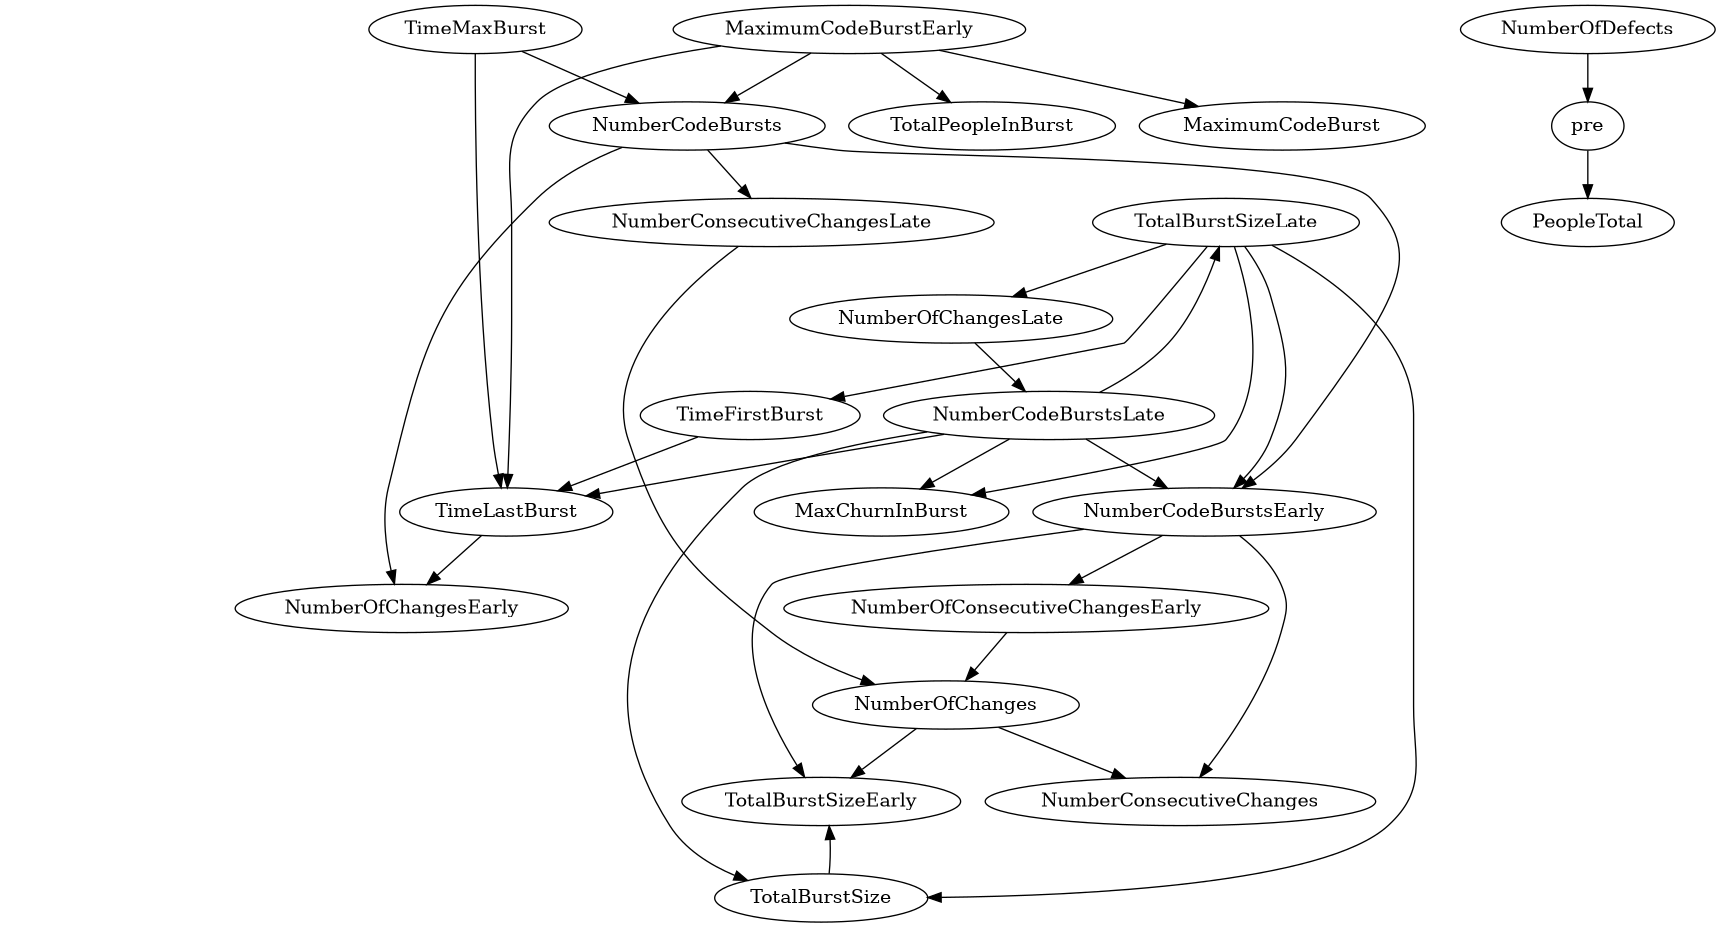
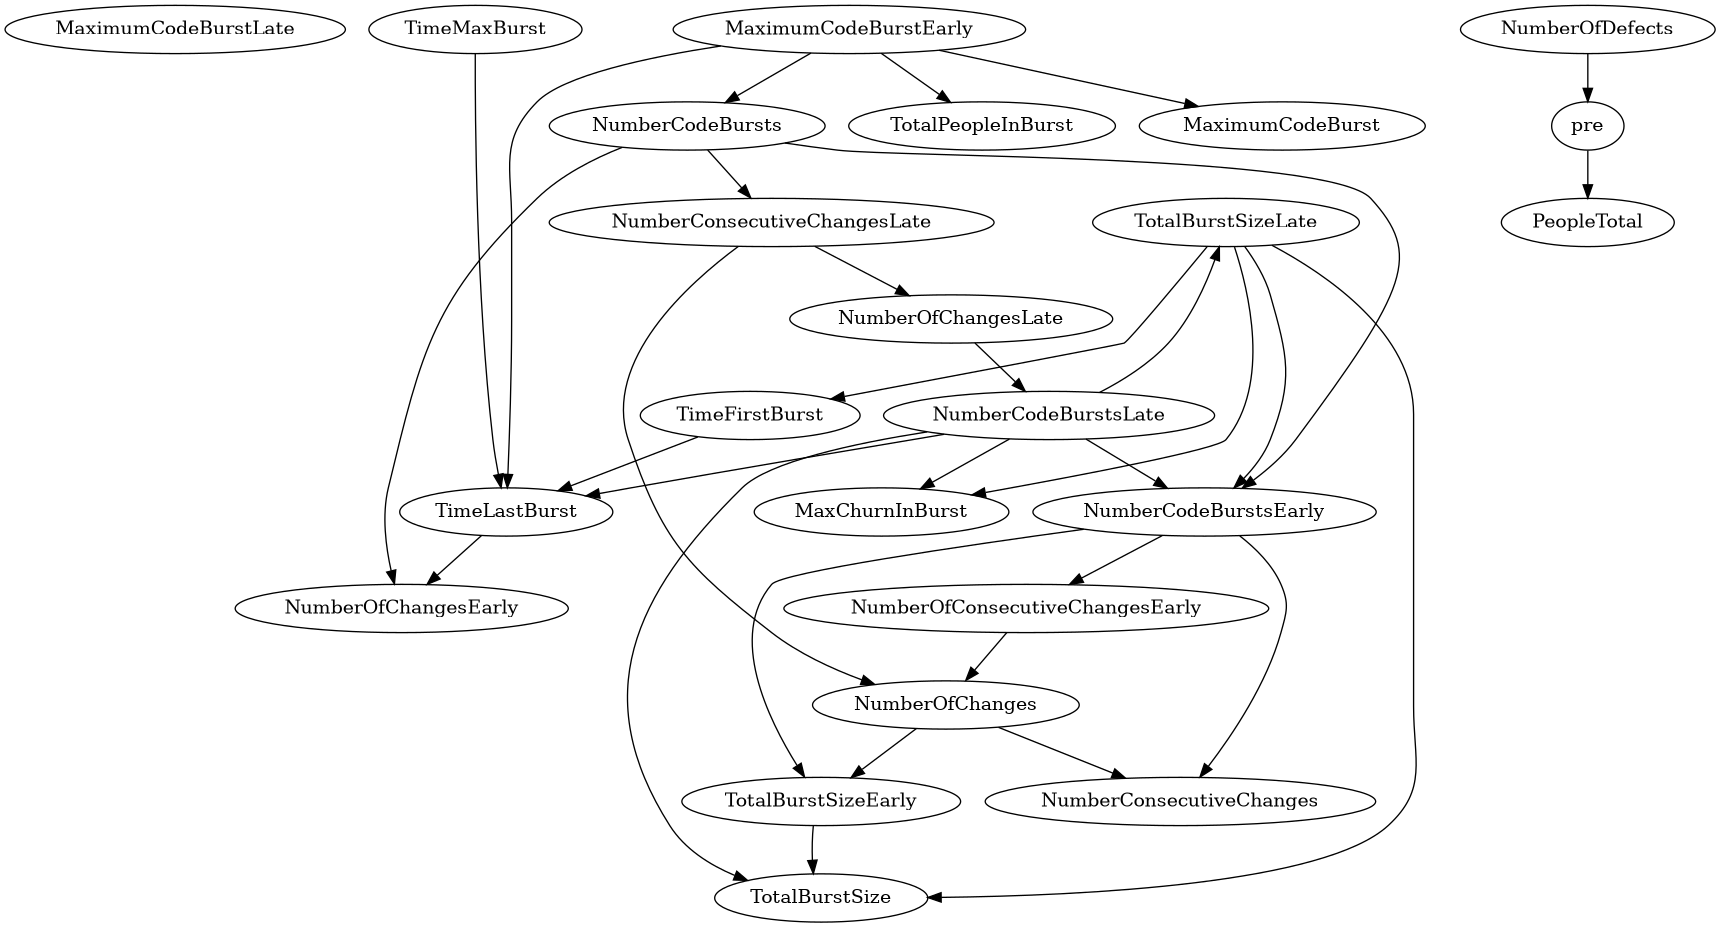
node "MaximumCodeBurstLate": added
edge "TimeMaxBurst" -> "NumberCodeBursts": removed
edge "TotalBurstSizeLate" -> "NumberOfChangesLate": now "NumberConsecutiveChangesLate" -> "NumberOfChangesLate"
edge "TotalBurstSize" -> "TotalBurstSizeEarly": reversed
